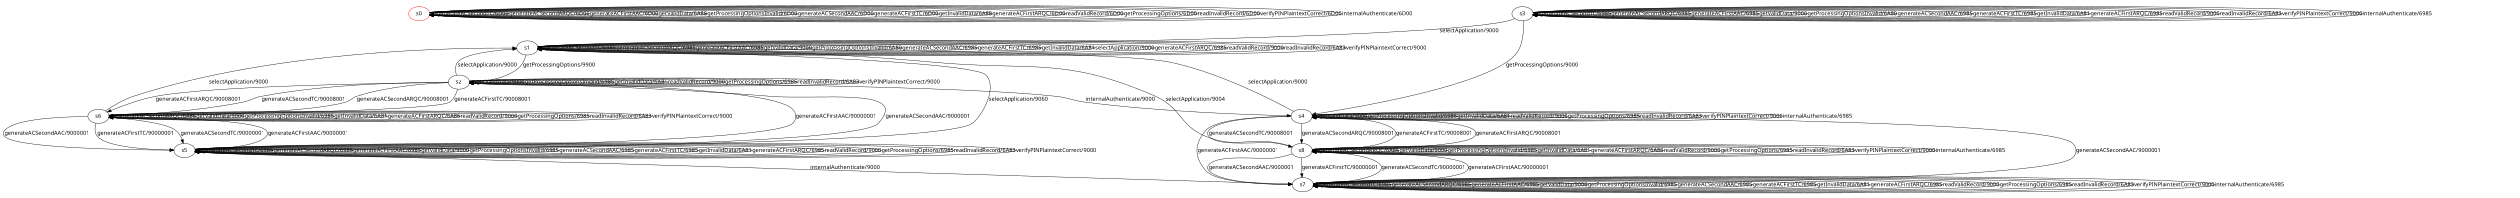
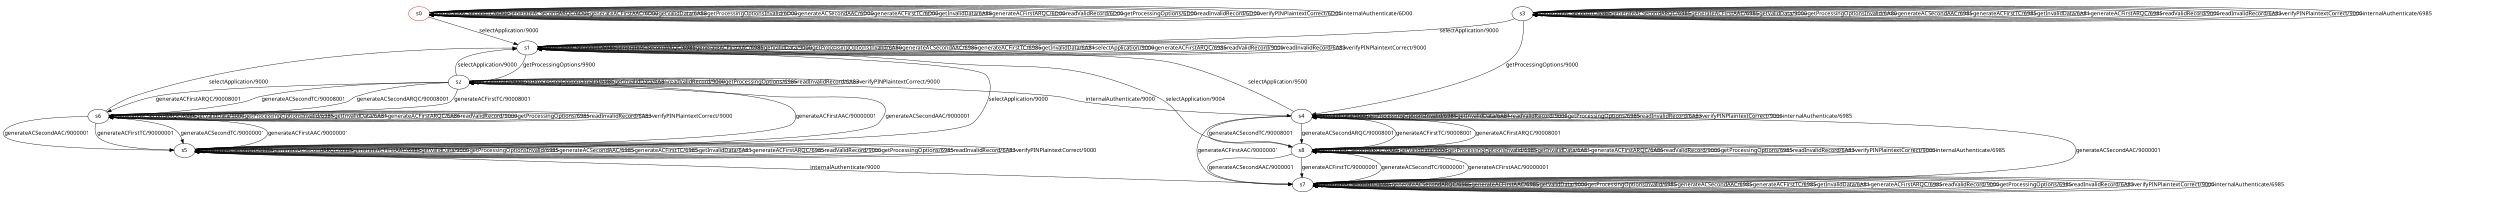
edge "s0" -> "s1": added, label "selectApplication/9000"
edge "s4" -> "s1": label "selectApplication/9000" -> "selectApplication/9500"
edge "s5" -> "s1": label "selectApplication/9060" -> "selectApplication/9000"
